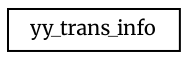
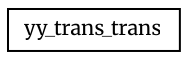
node "yy_trans_info": label "yy_trans_info" -> "yy_trans_trans"
